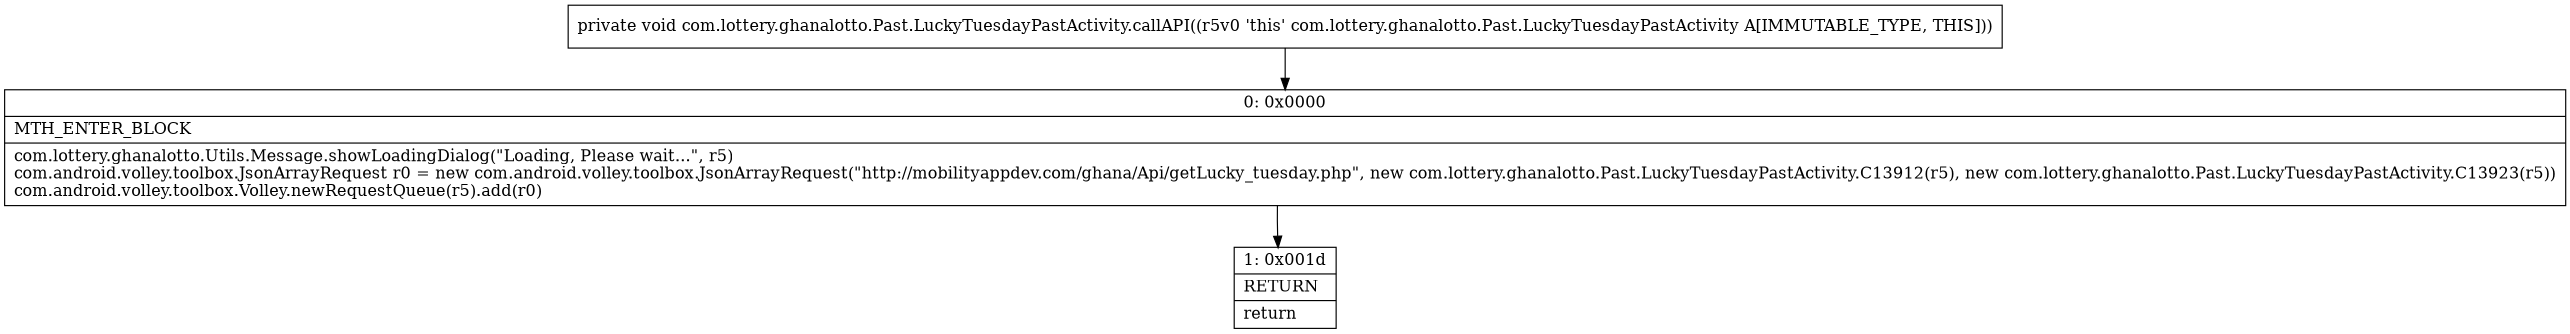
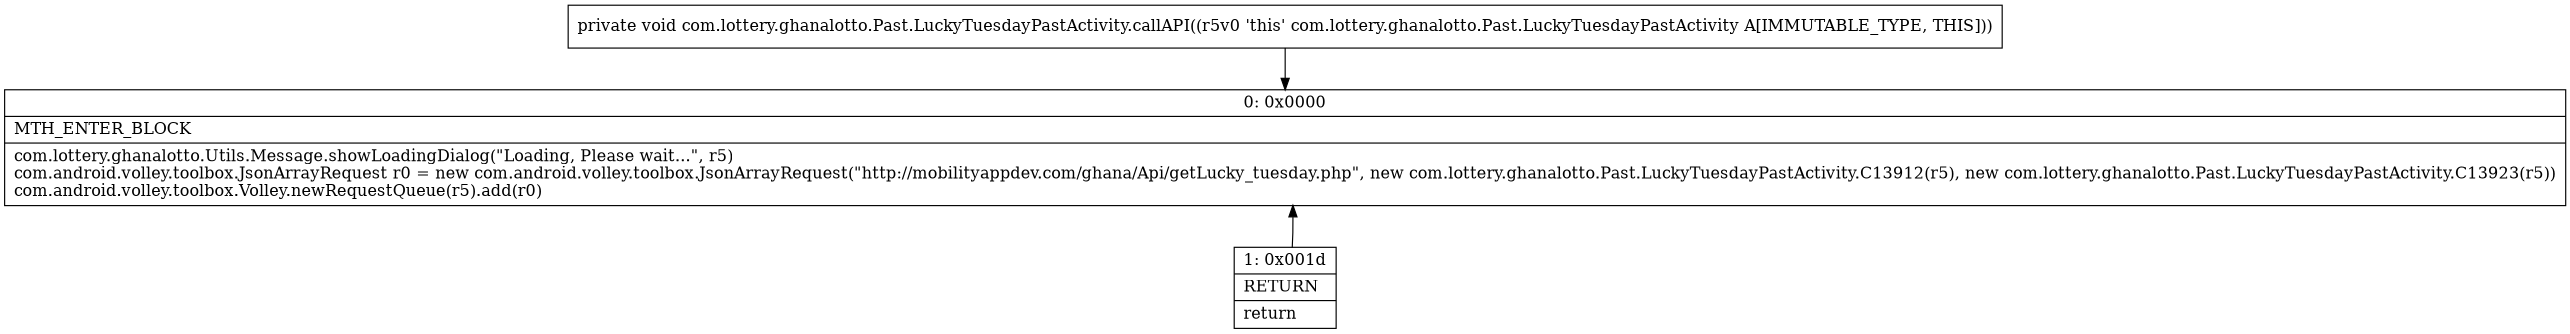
edge "0: 0x0000" -> "1: 0x001d": reversed
